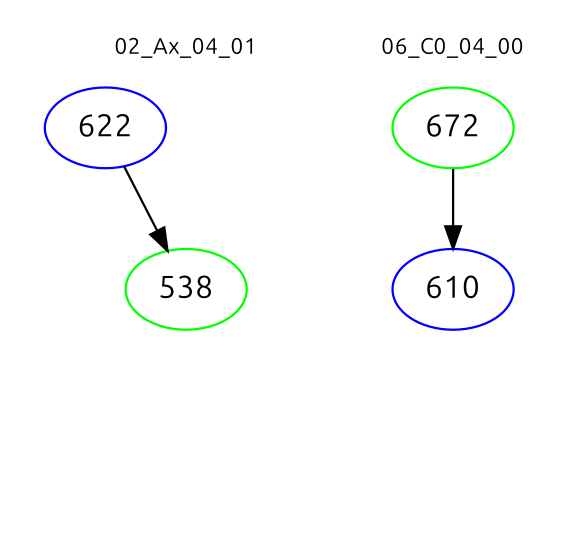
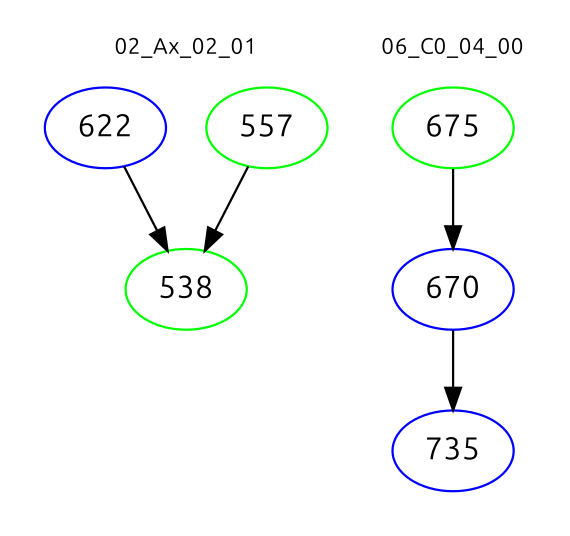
cluster "02_Ax_04_01": label "02_Ax_04_01" -> "02_Ax_02_01"
node "557": added
node "672": label "672" -> "675"
node "610": label "610" -> "670"
node "735": added
